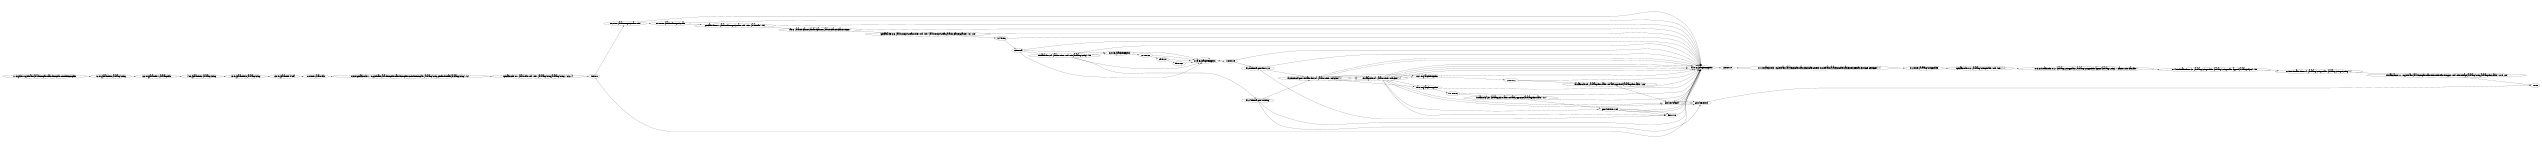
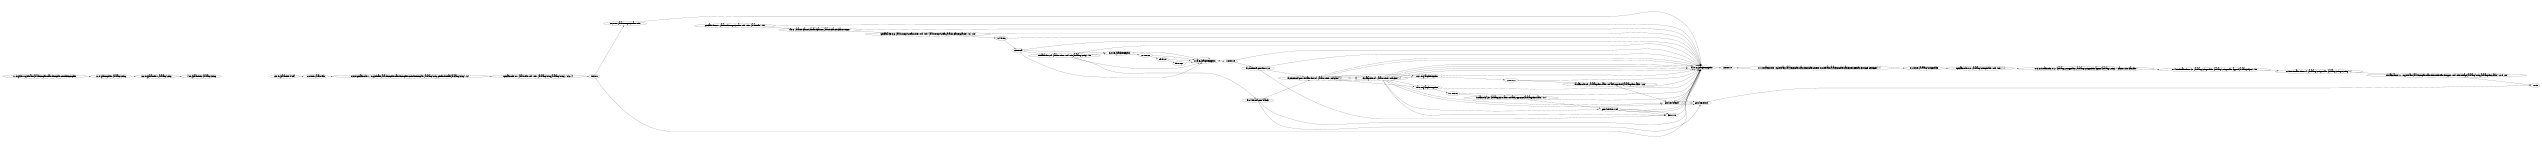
node "$r7 = new java.io.FileOutputStream": removed
node "r2 := @parameter0: java.lang.String": label "r2 := @parameter0: java.lang.String" -> "r2 := @decompiler0: java.lang.String"
node "r22 := @parameter1: java.lang.File": label "r22 := @parameter1: java.lang.File" -> "r22 := @parameter1: java.lang.String"
node "r9 := @parameter3: java.lang.String": removed
node "if r24 == null goto (toString)": label "if r24 == null goto (toString)" -> "if r24 == null goto (branch)"
